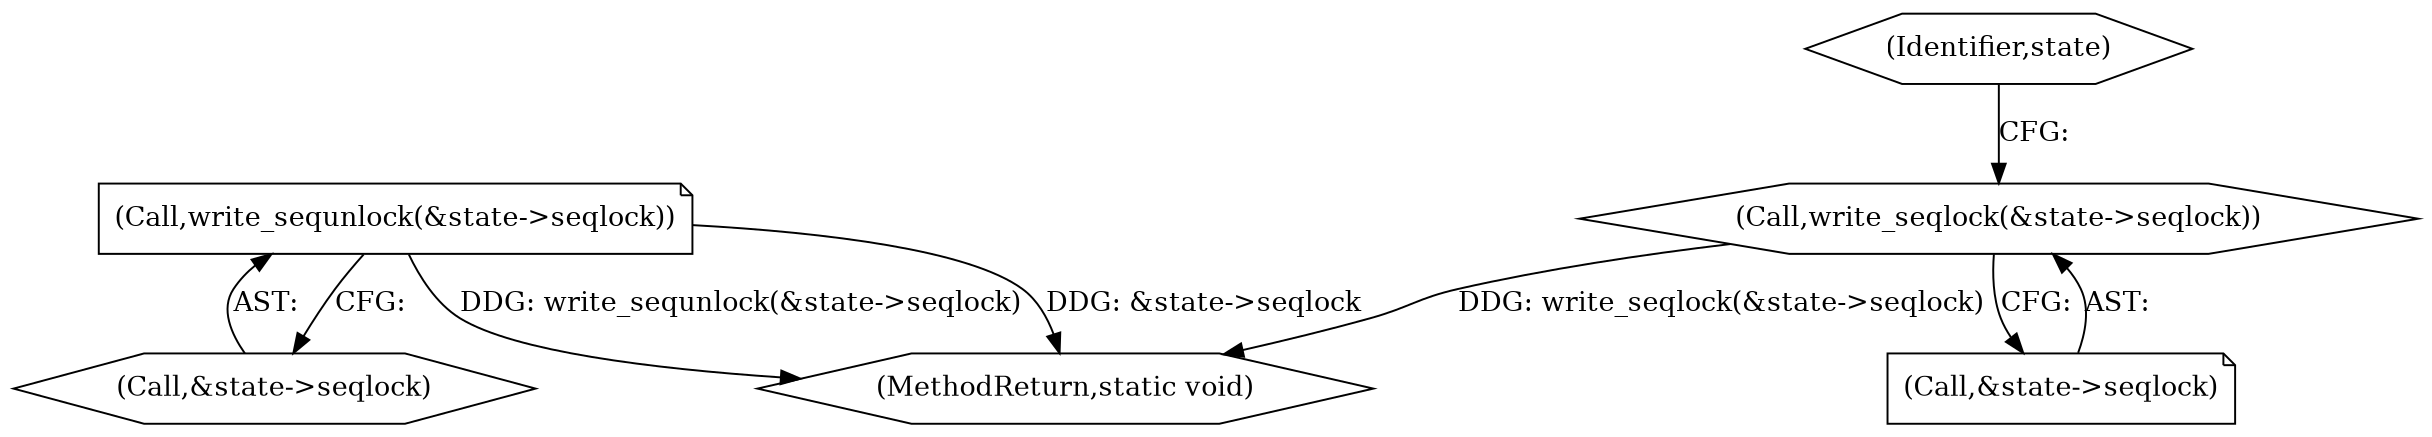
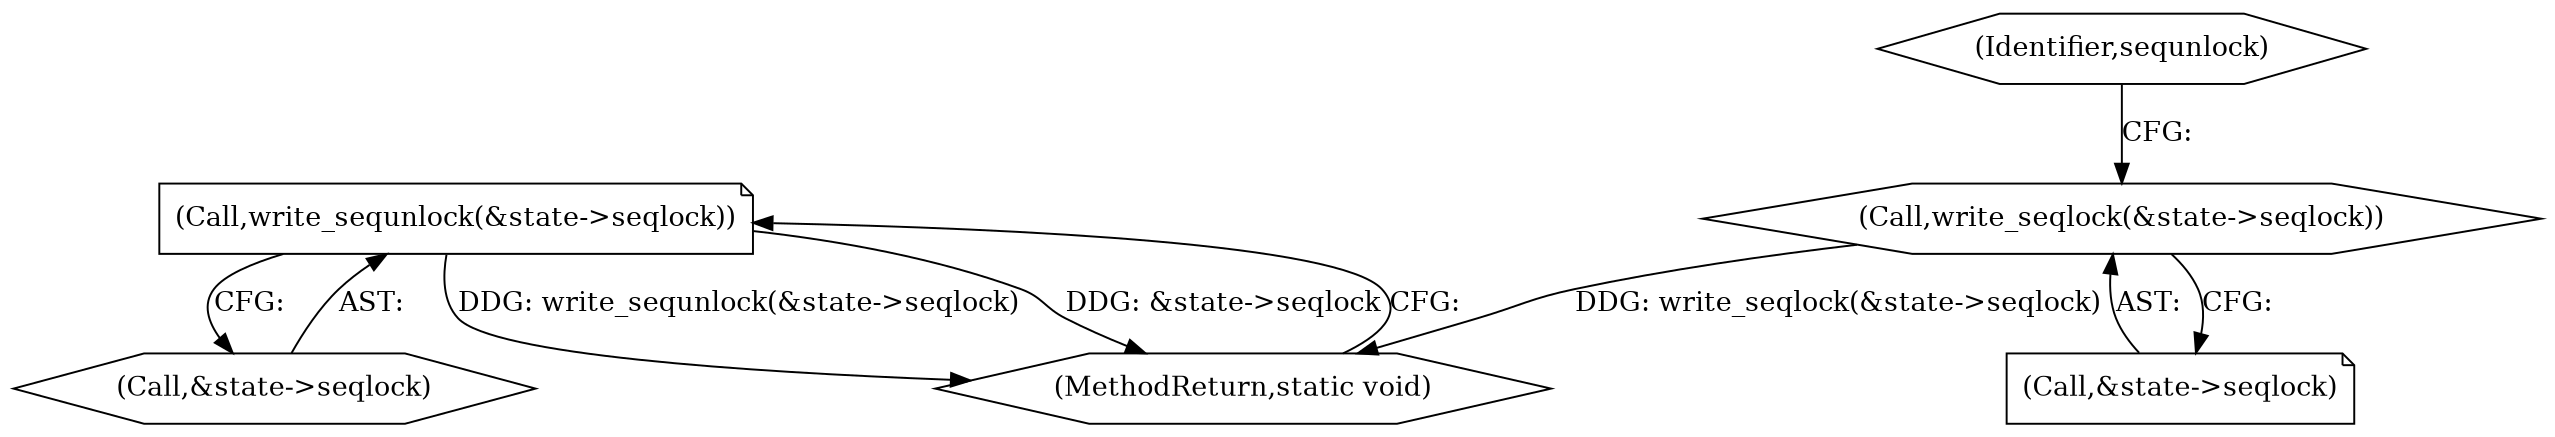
node "(Identifier,state)": label "(Identifier,state)" -> "(Identifier,sequnlock)"
edge "(MethodReturn,static void)" -> "(Call,write_sequnlock(&state->seqlock))": added, label "CFG:"
